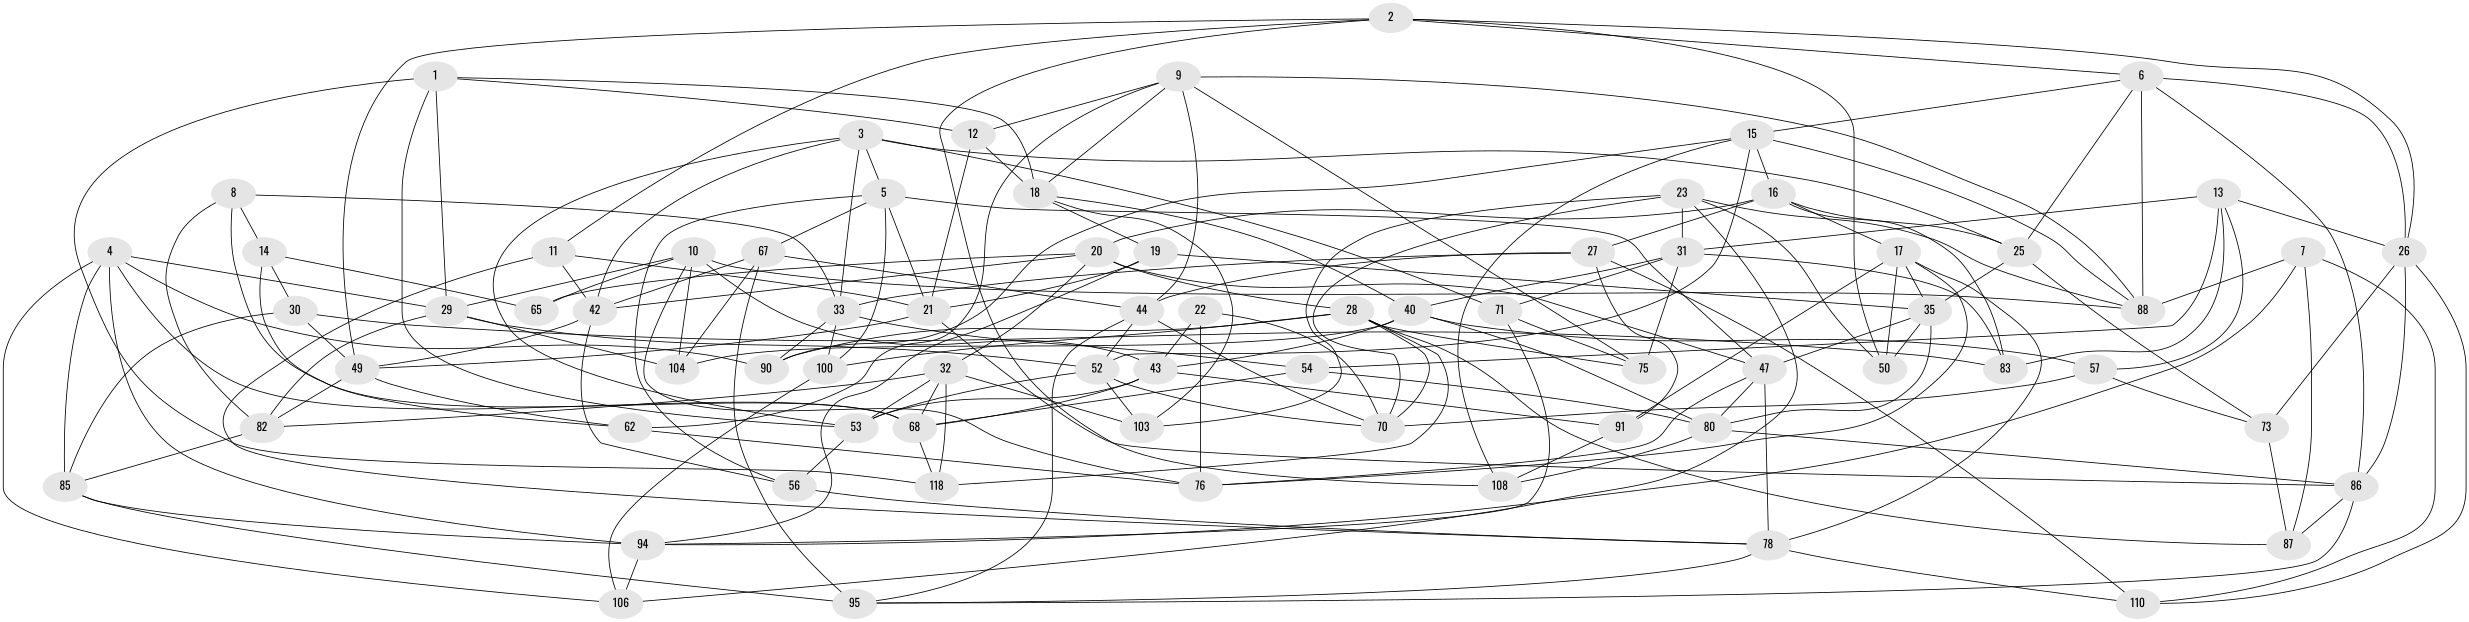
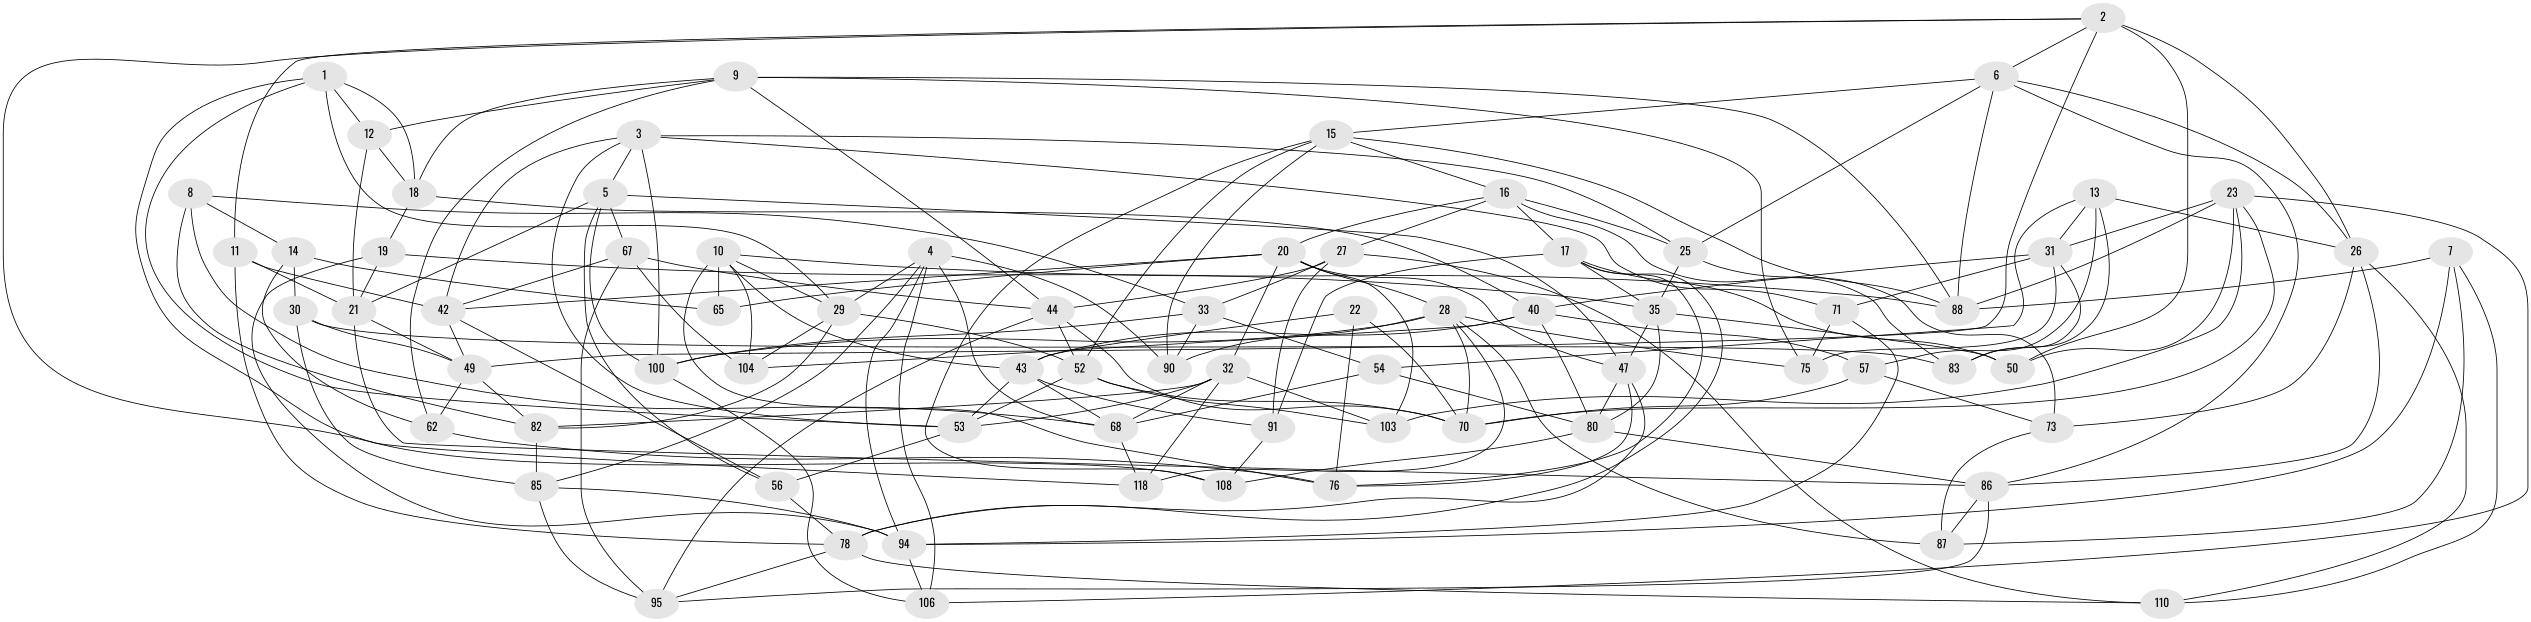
edge "3" -- "33": now "3" -- "100"
edge "18" -- "103": now "20" -- "103"
